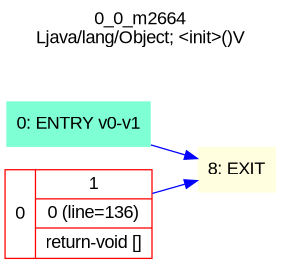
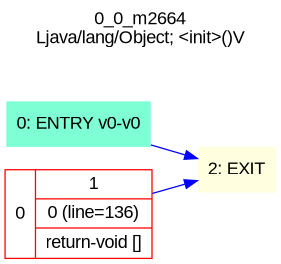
node "0: ENTRY v0-v1": label "0: ENTRY v0-v1" -> "0: ENTRY v0-v0"
node "8: EXIT": label "8: EXIT" -> "2: EXIT"
